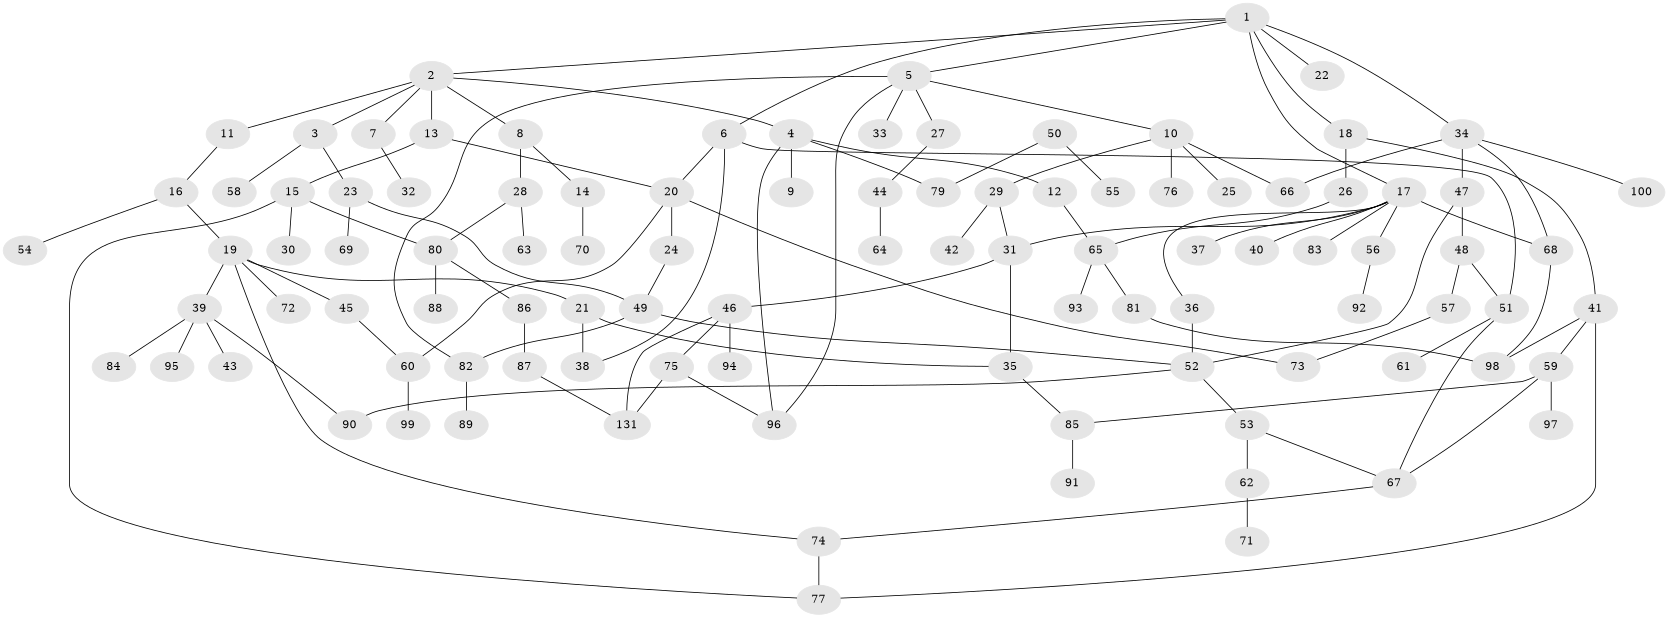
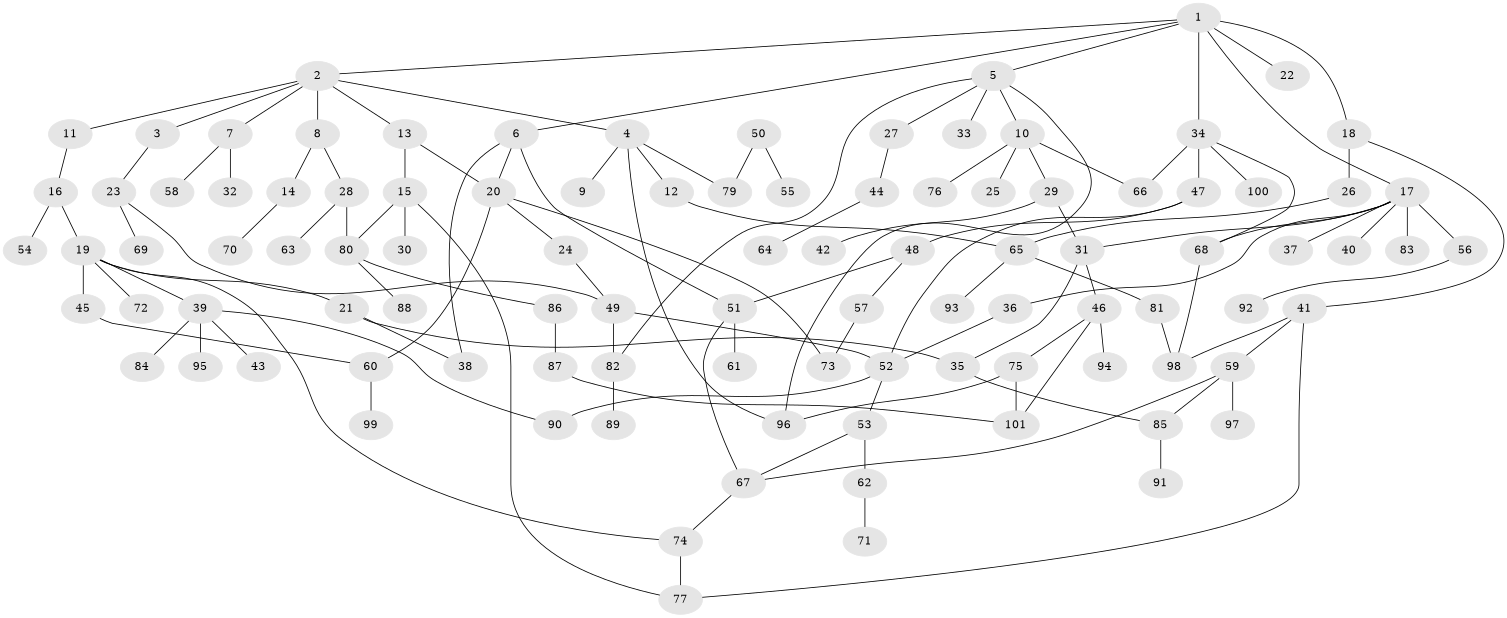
edge "3" -- "58": now "7" -- "58"
node "131": label "131" -> "101"
